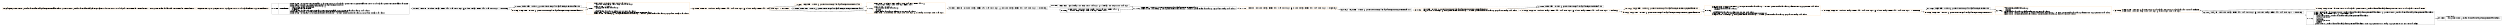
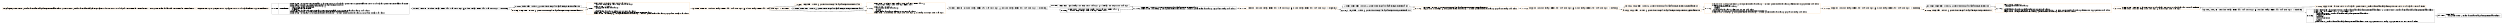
edge "16: 0x0042" -> "14: 0x003d": reversed
